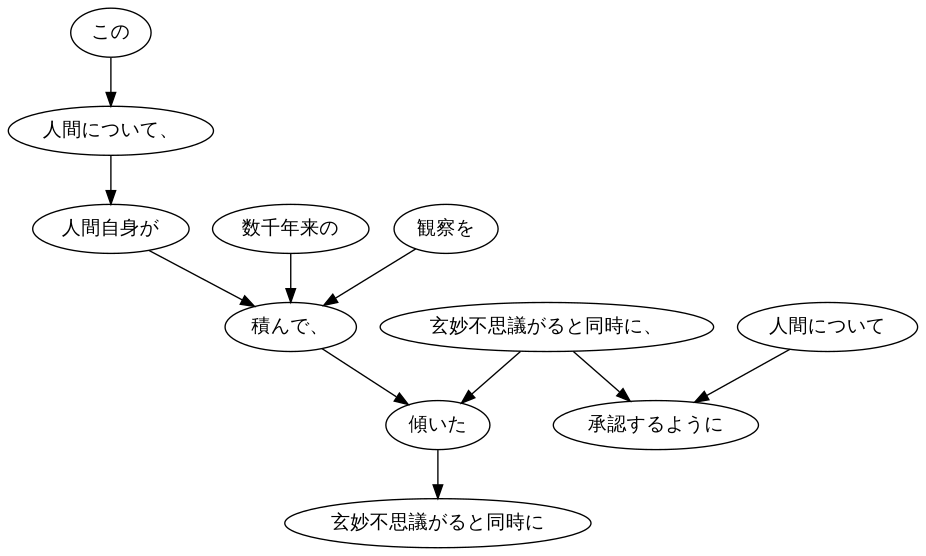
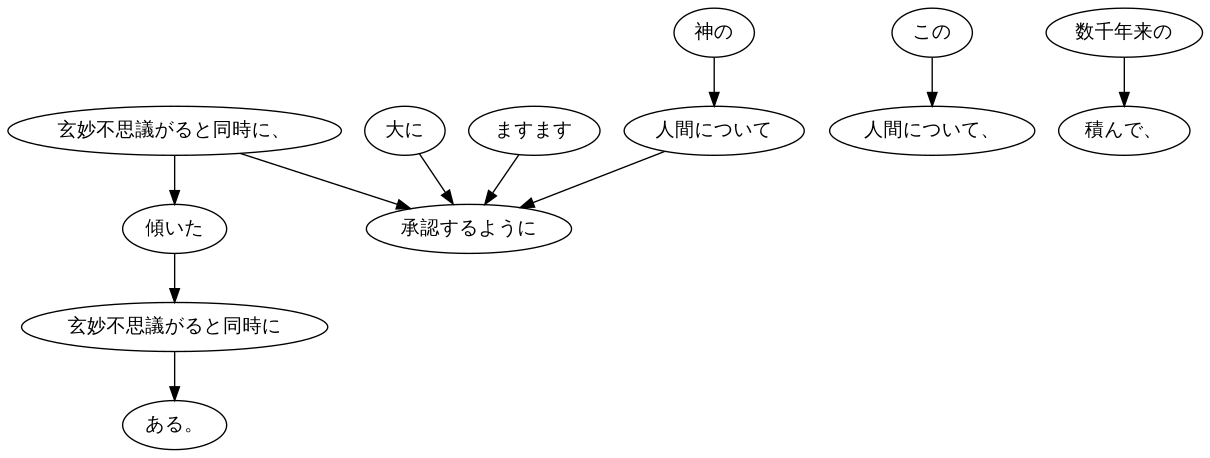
node "神の": added
node "大に": added
node "ますます": added
node "人間自身が": removed
node "観察を": removed
edge "積んで、" -> "傾いた": removed
node "ある。": added
